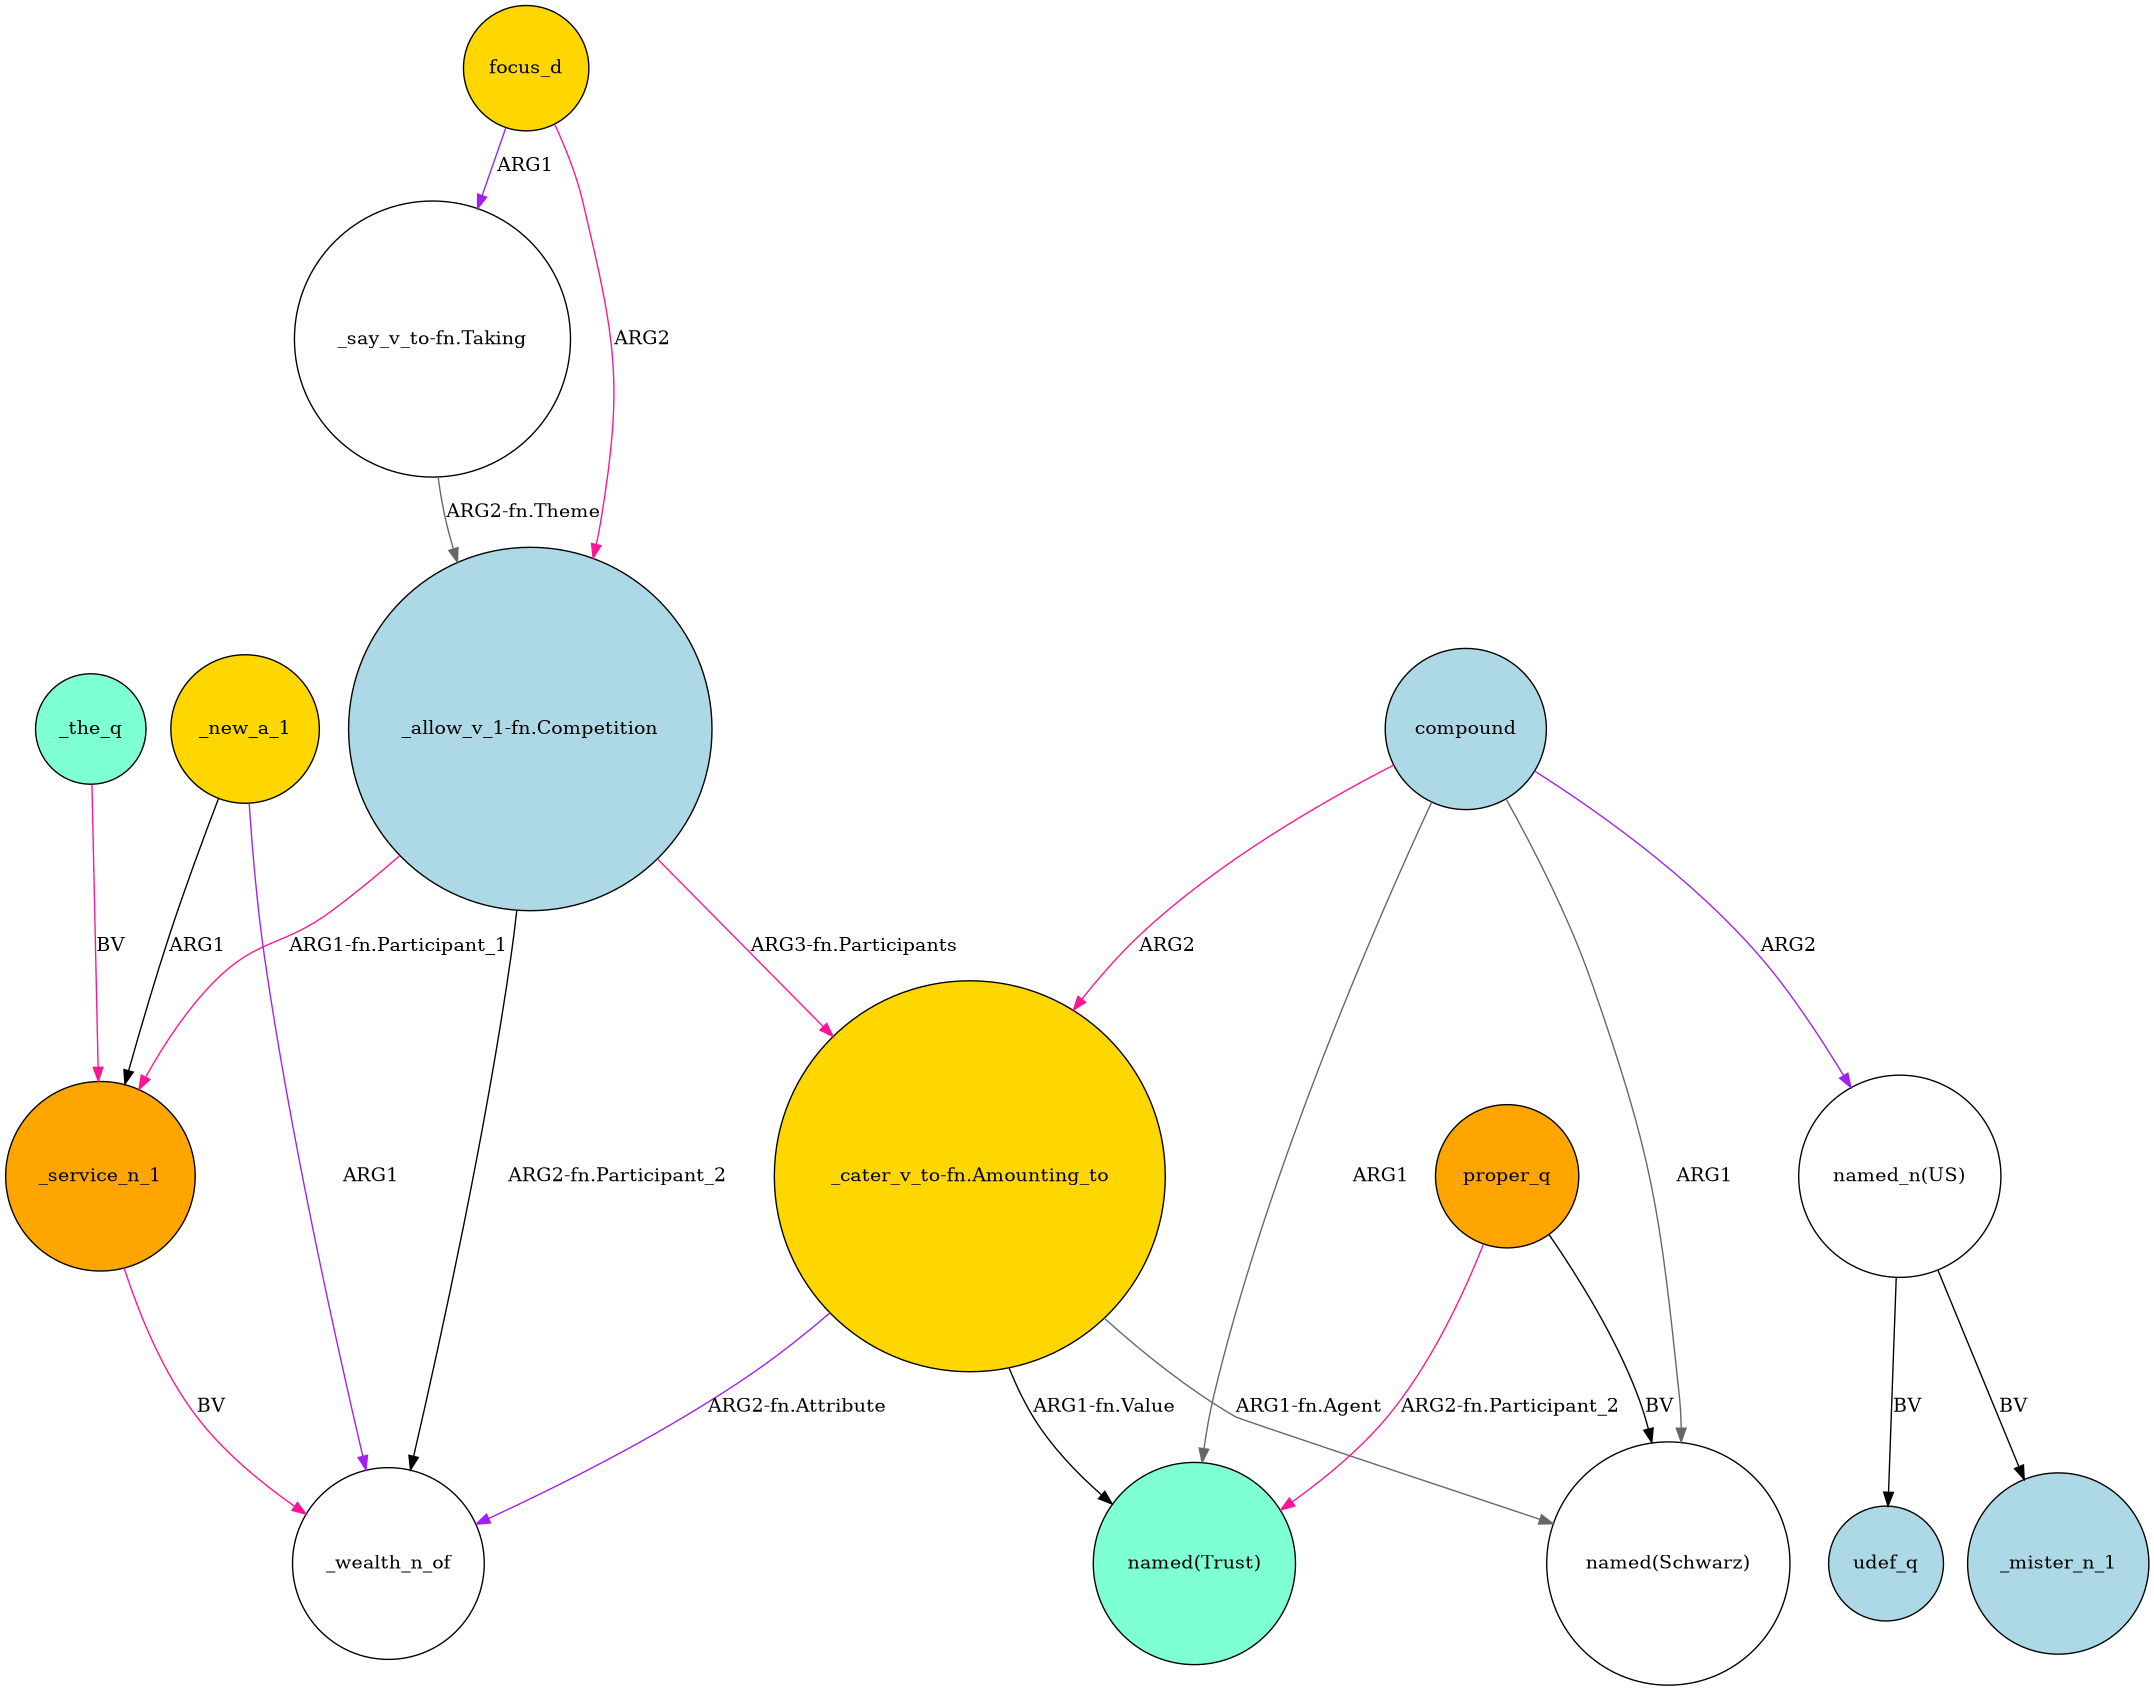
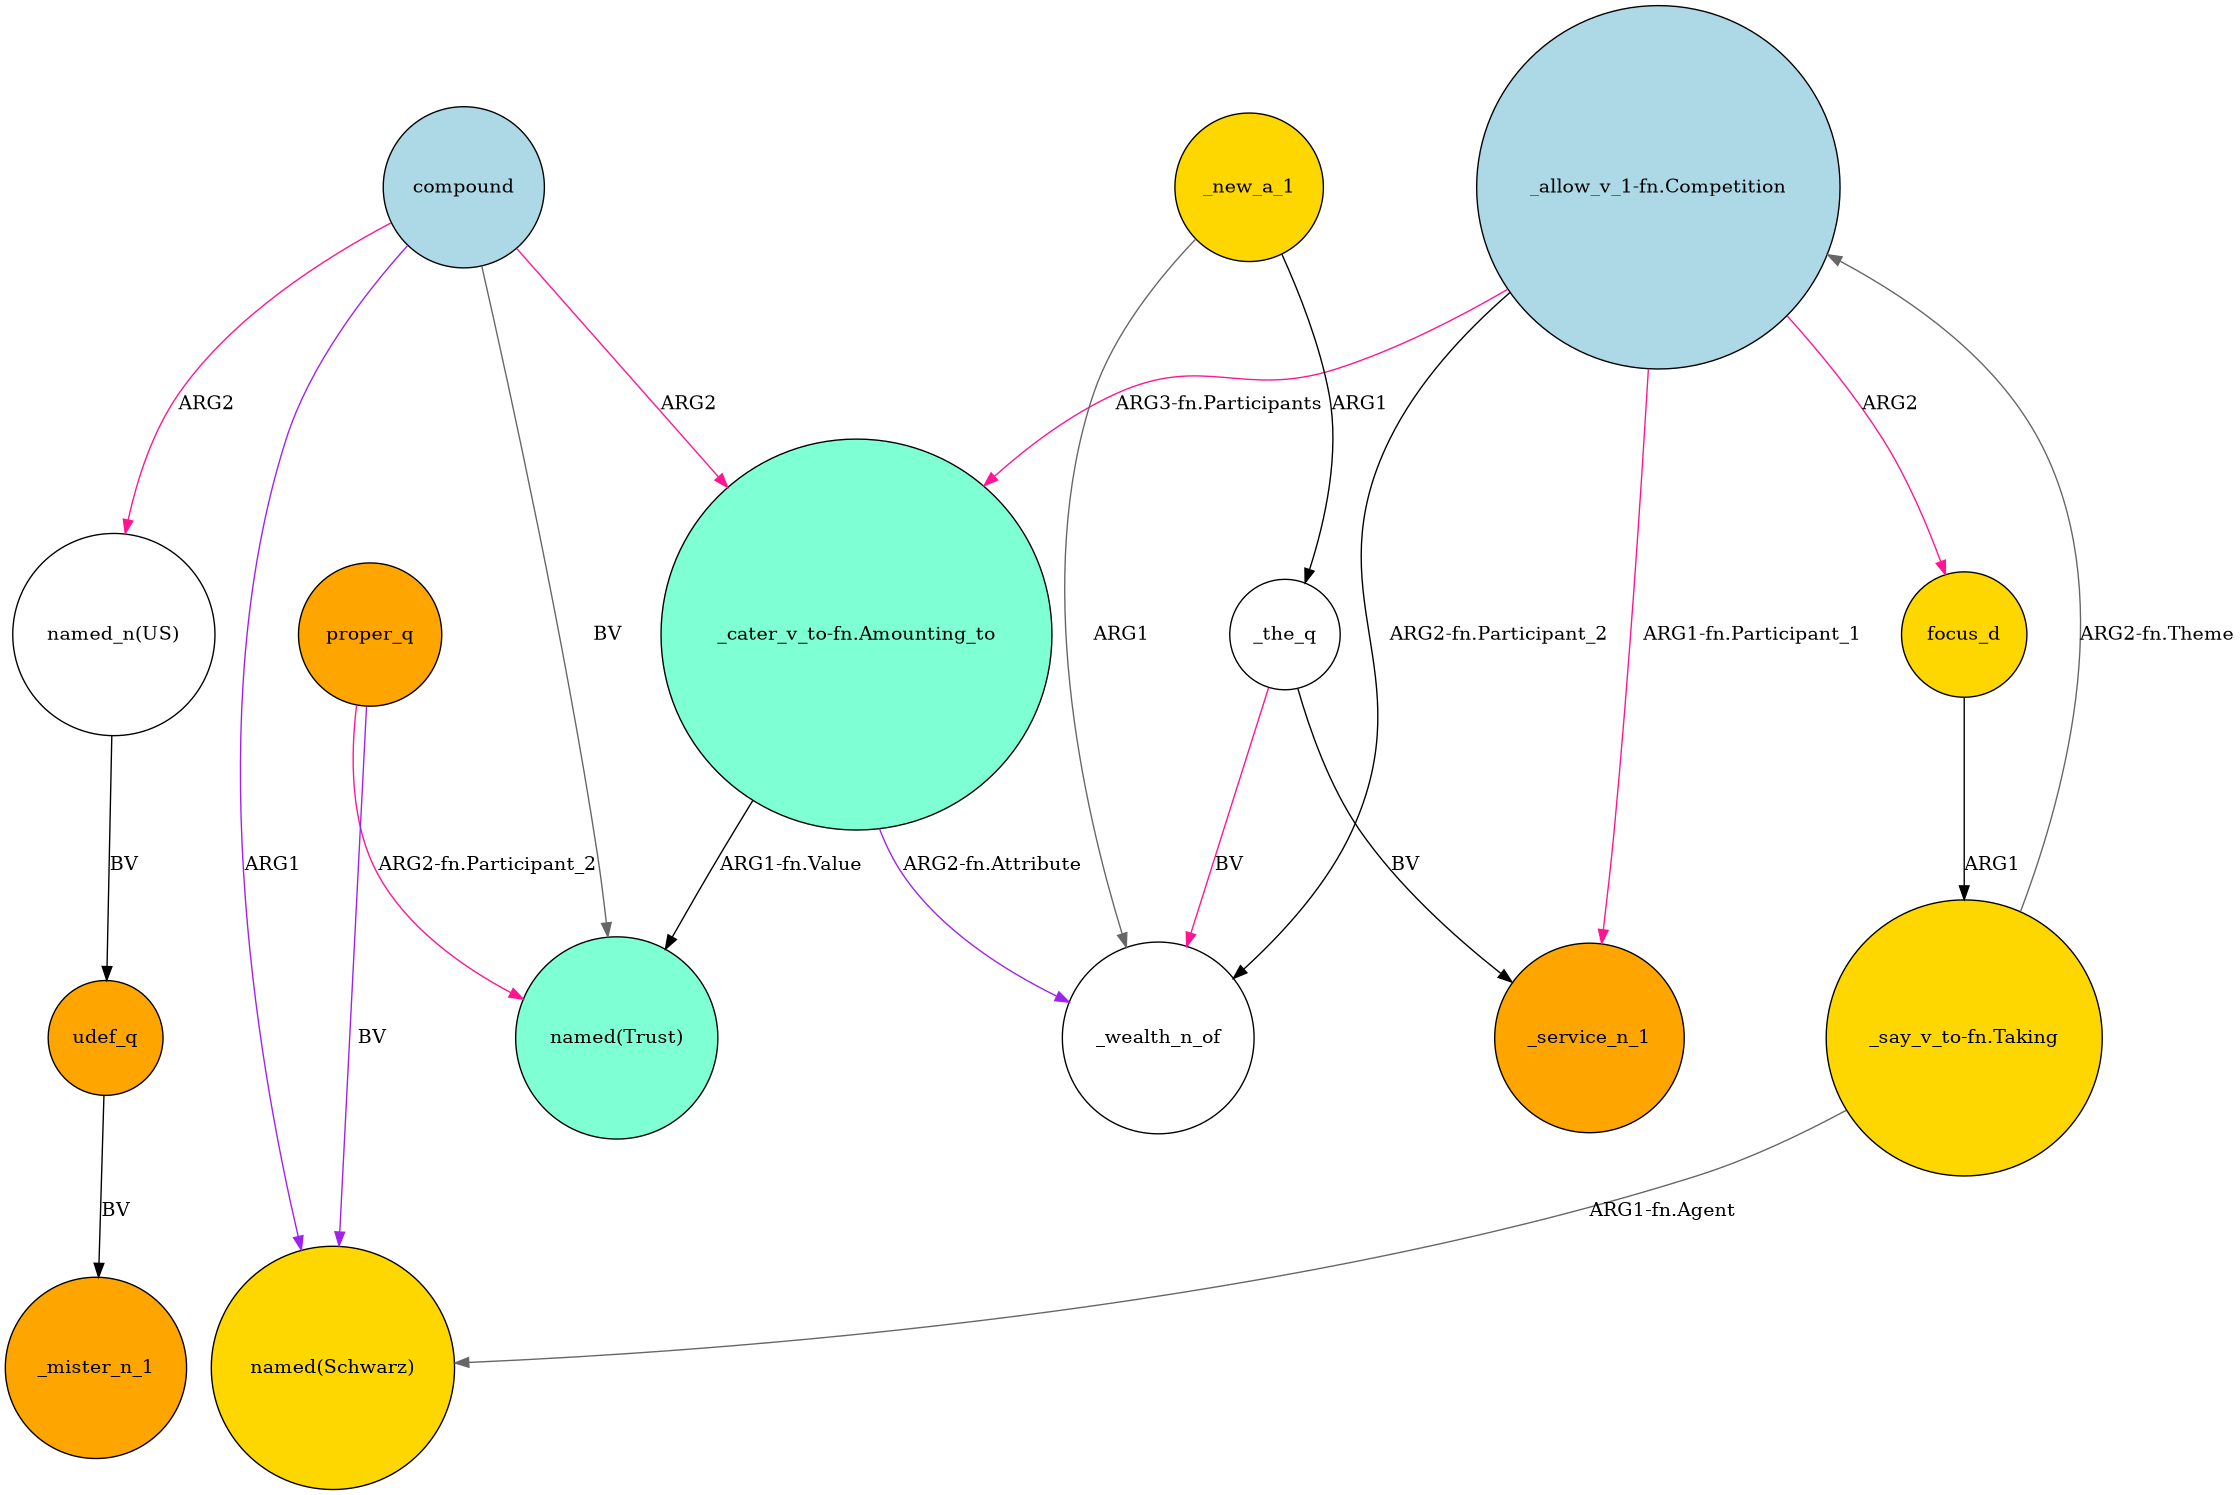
edge "focus_d" -> "_say_v_to-fn.Taking": color purple -> black
edge "focus_d" -> "_allow_v_1-fn.Competition": reversed
node "_say_v_to-fn.Taking": fillcolor white -> gold
node "_the_q": fillcolor aquamarine -> white
edge "compound" -> "named_n(US)": color purple -> deeppink
edge "_the_q" -> "_service_n_1": color deeppink -> black
edge "_new_a_1" -> "_service_n_1": now "_new_a_1" -> "_the_q"
edge "compound" -> "named(Schwarz)": color gray40 -> purple
edge "_new_a_1" -> "_wealth_n_of": color purple -> gray40
node "_cater_v_to-fn.Amounting_to": fillcolor gold -> aquamarine
edge "compound" -> "named(Trust)": label "ARG1" -> "BV"
edge "proper_q" -> "named(Schwarz)": color black -> purple
edge "named_n(US)" -> "_mister_n_1": now "udef_q" -> "_mister_n_1"
edge "_service_n_1" -> "_wealth_n_of": now "_the_q" -> "_wealth_n_of"
edge "_cater_v_to-fn.Amounting_to" -> "named(Schwarz)": now "_say_v_to-fn.Taking" -> "named(Schwarz)"
node "named(Schwarz)": fillcolor white -> gold
node "udef_q": fillcolor lightblue -> orange
node "_mister_n_1": fillcolor lightblue -> orange
